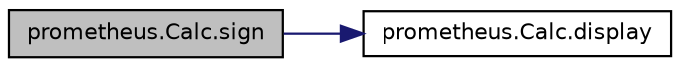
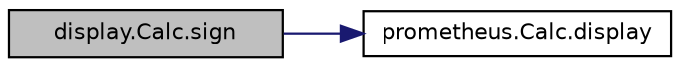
node "prometheus.Calc.sign": label "prometheus.Calc.sign" -> "display.Calc.sign"
